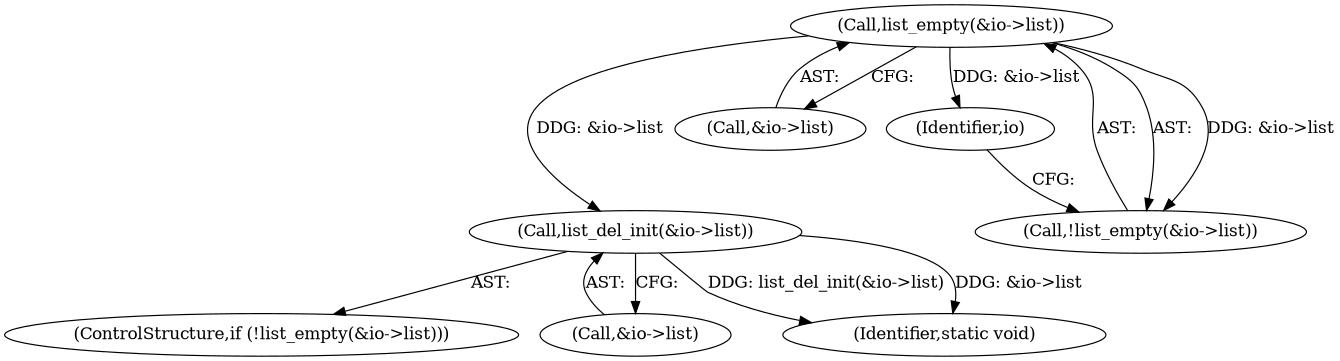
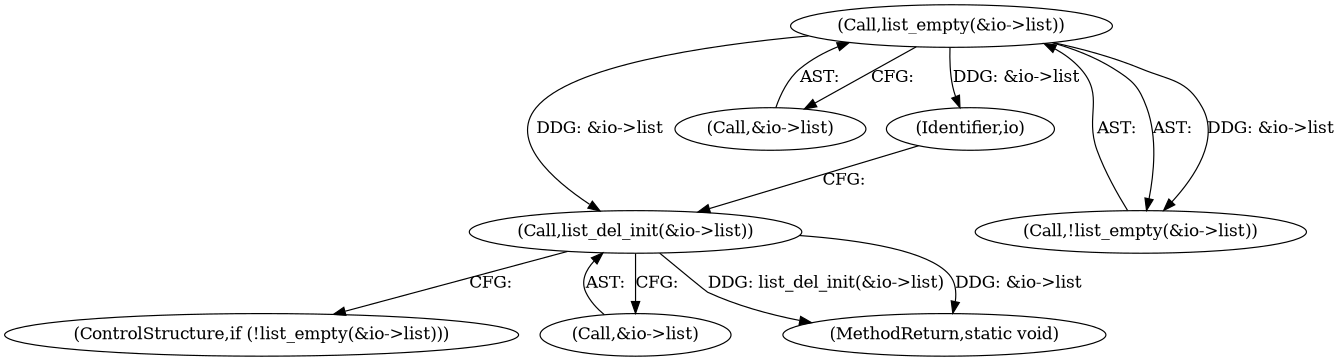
edge "(Identifier,io)" -> "(Call,!list_empty(&io->list))": now "(Identifier,io)" -> "(Call,list_del_init(&io->list))"
edge "(Call,list_del_init(&io->list))" -> "(ControlStructure,if (!list_empty(&io->list)))": label "AST: " -> "CFG: "
node "(Identifier,static void)": label "(Identifier,static void)" -> "(MethodReturn,static void)"
